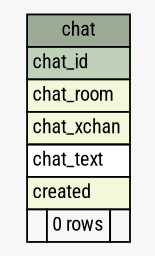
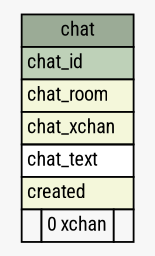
node "chat": text "0 rows" -> "0 xchan"
